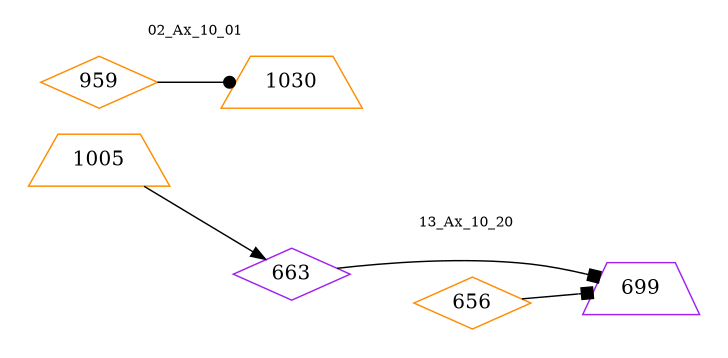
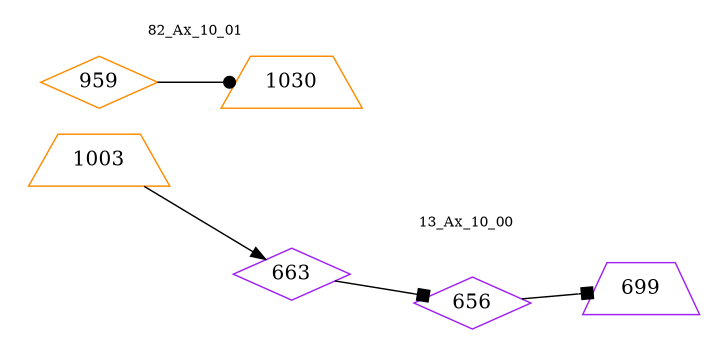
cluster "02_Ax_10_01": label "02_Ax_10_01" -> "82_Ax_10_01"
node "1005": label "1005" -> "1003"
cluster "13_Ax_10_20": label "13_Ax_10_20" -> "13_Ax_10_00"
edge "663" -> "699": now "663" -> "656"
node "656": color darkorange -> purple
